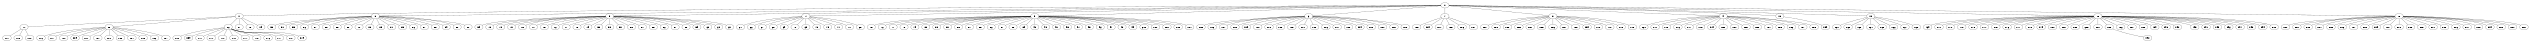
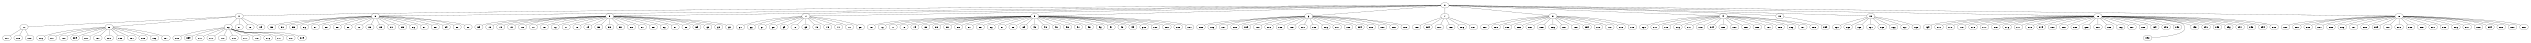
edge "185" -- "192": now "12" -- "192"
